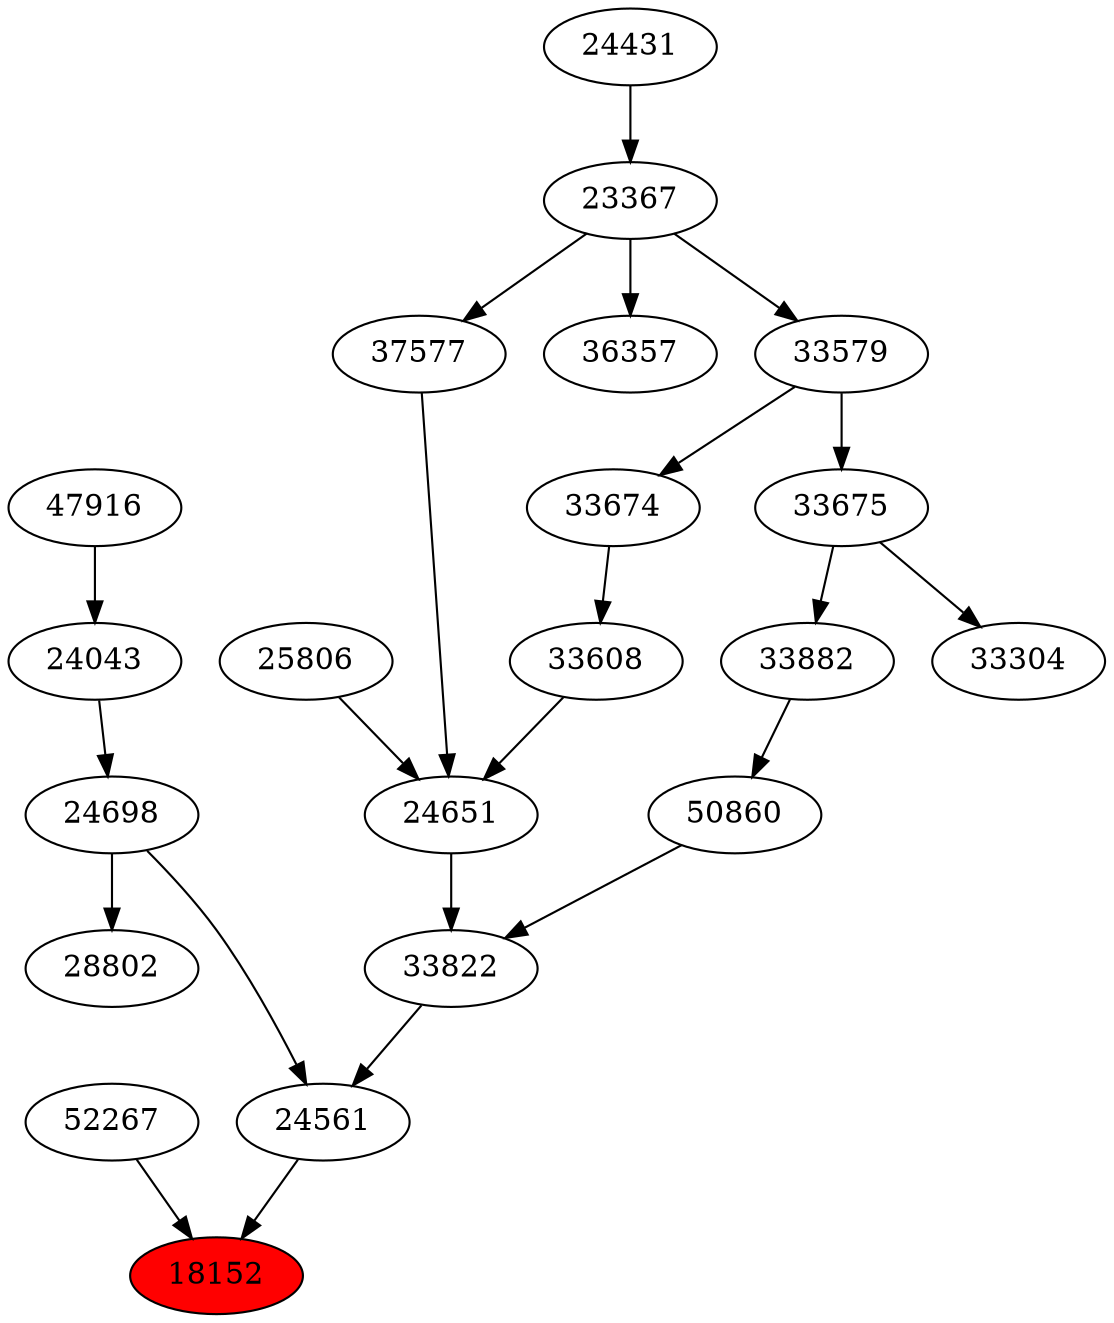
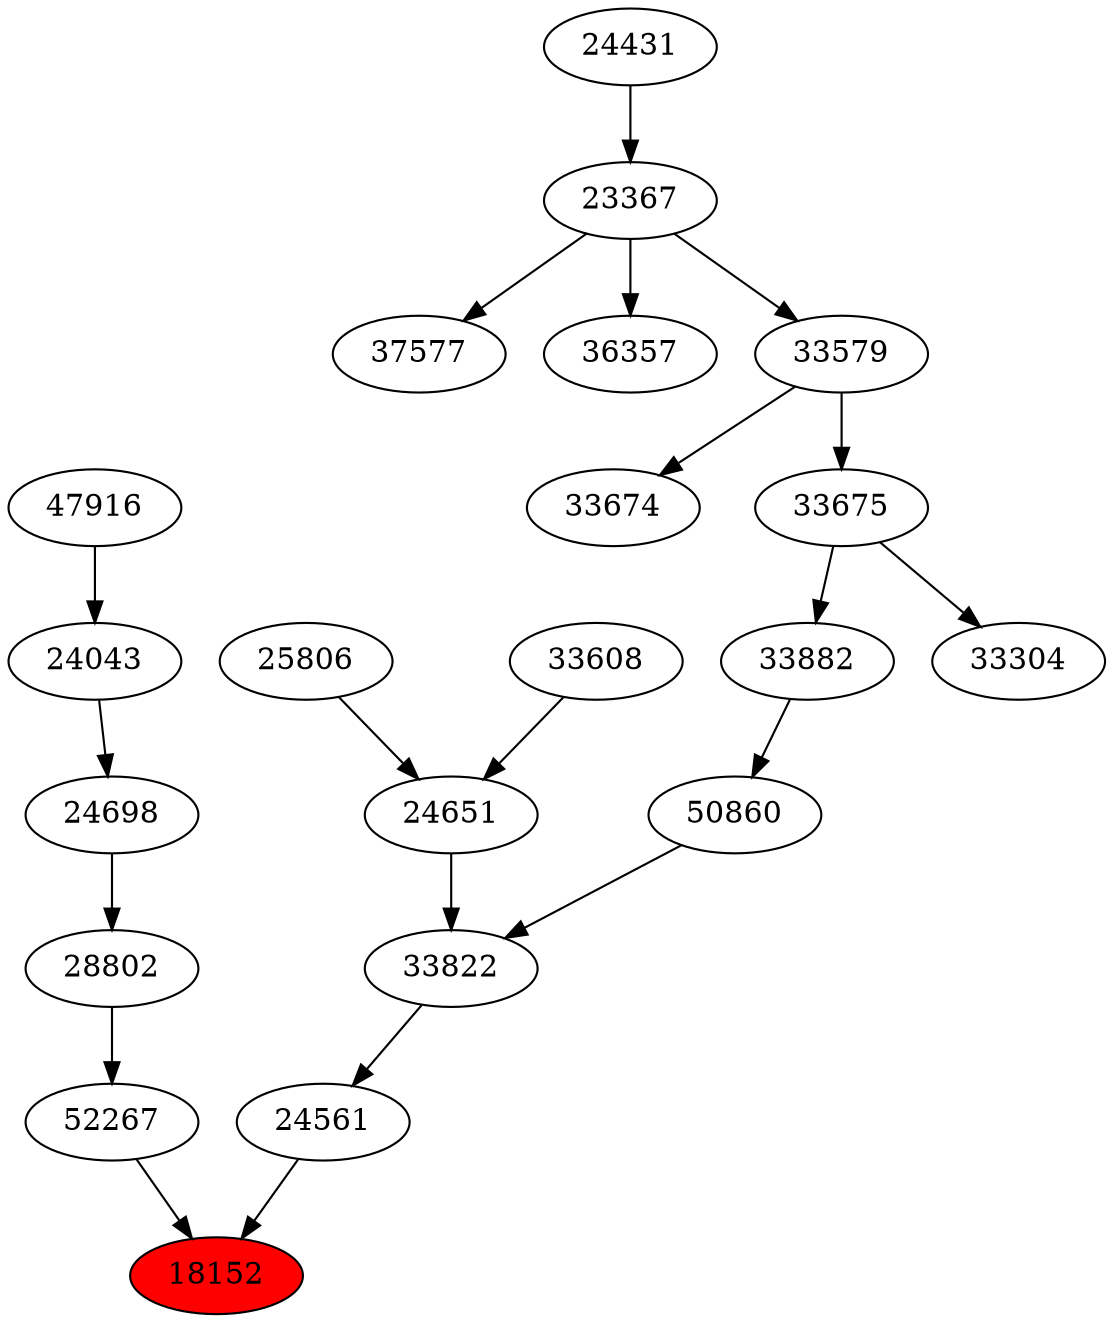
edge "37577" -> "24651": removed
edge "33674" -> "33608": removed
edge "24698" -> "24561": removed
edge "28802" -> "52267": added
